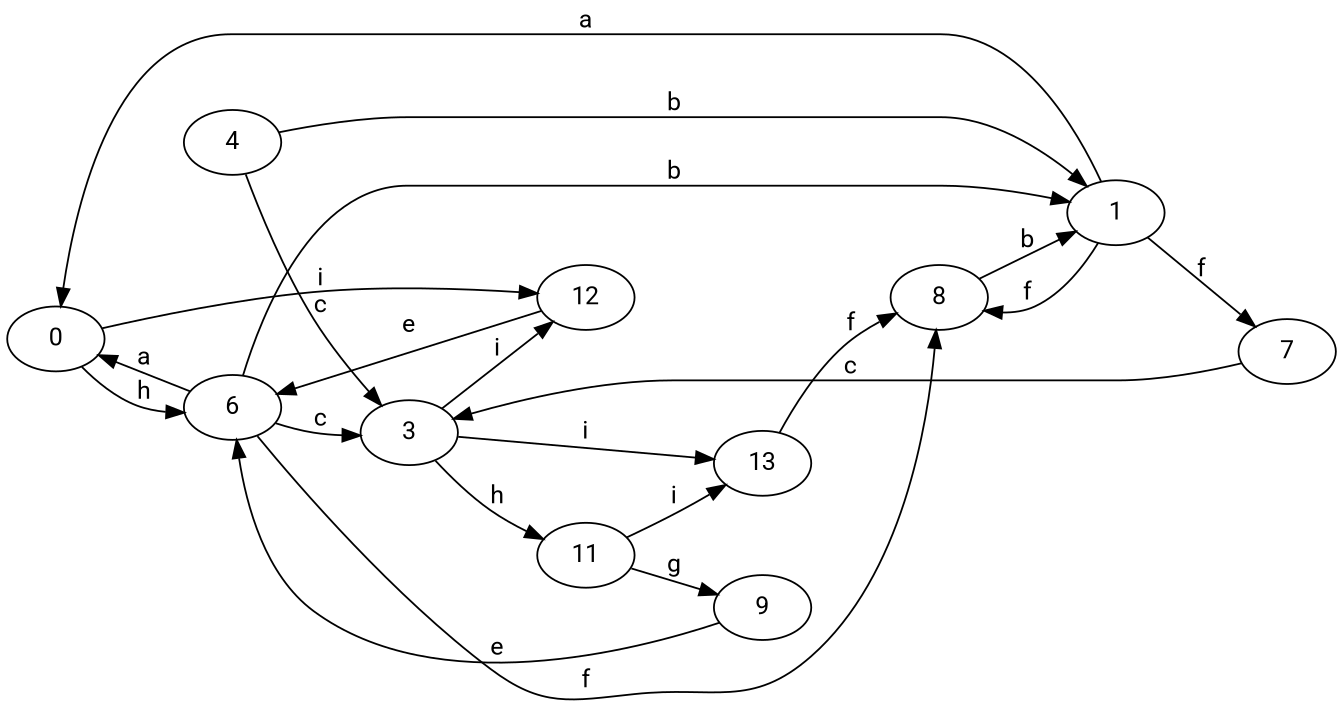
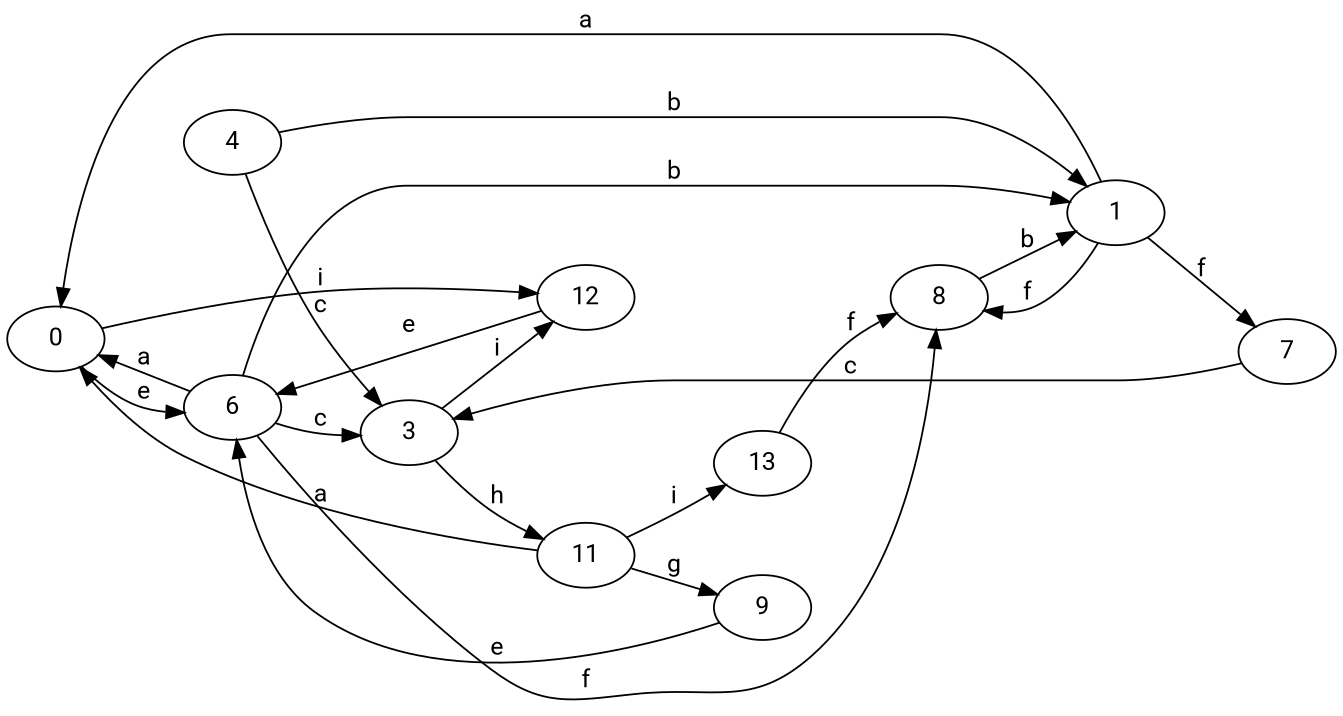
edge "0" -> "6": label "h" -> "e"
edge "3" -> "13": removed, label "i"
edge "11" -> "0": added, label "a"
